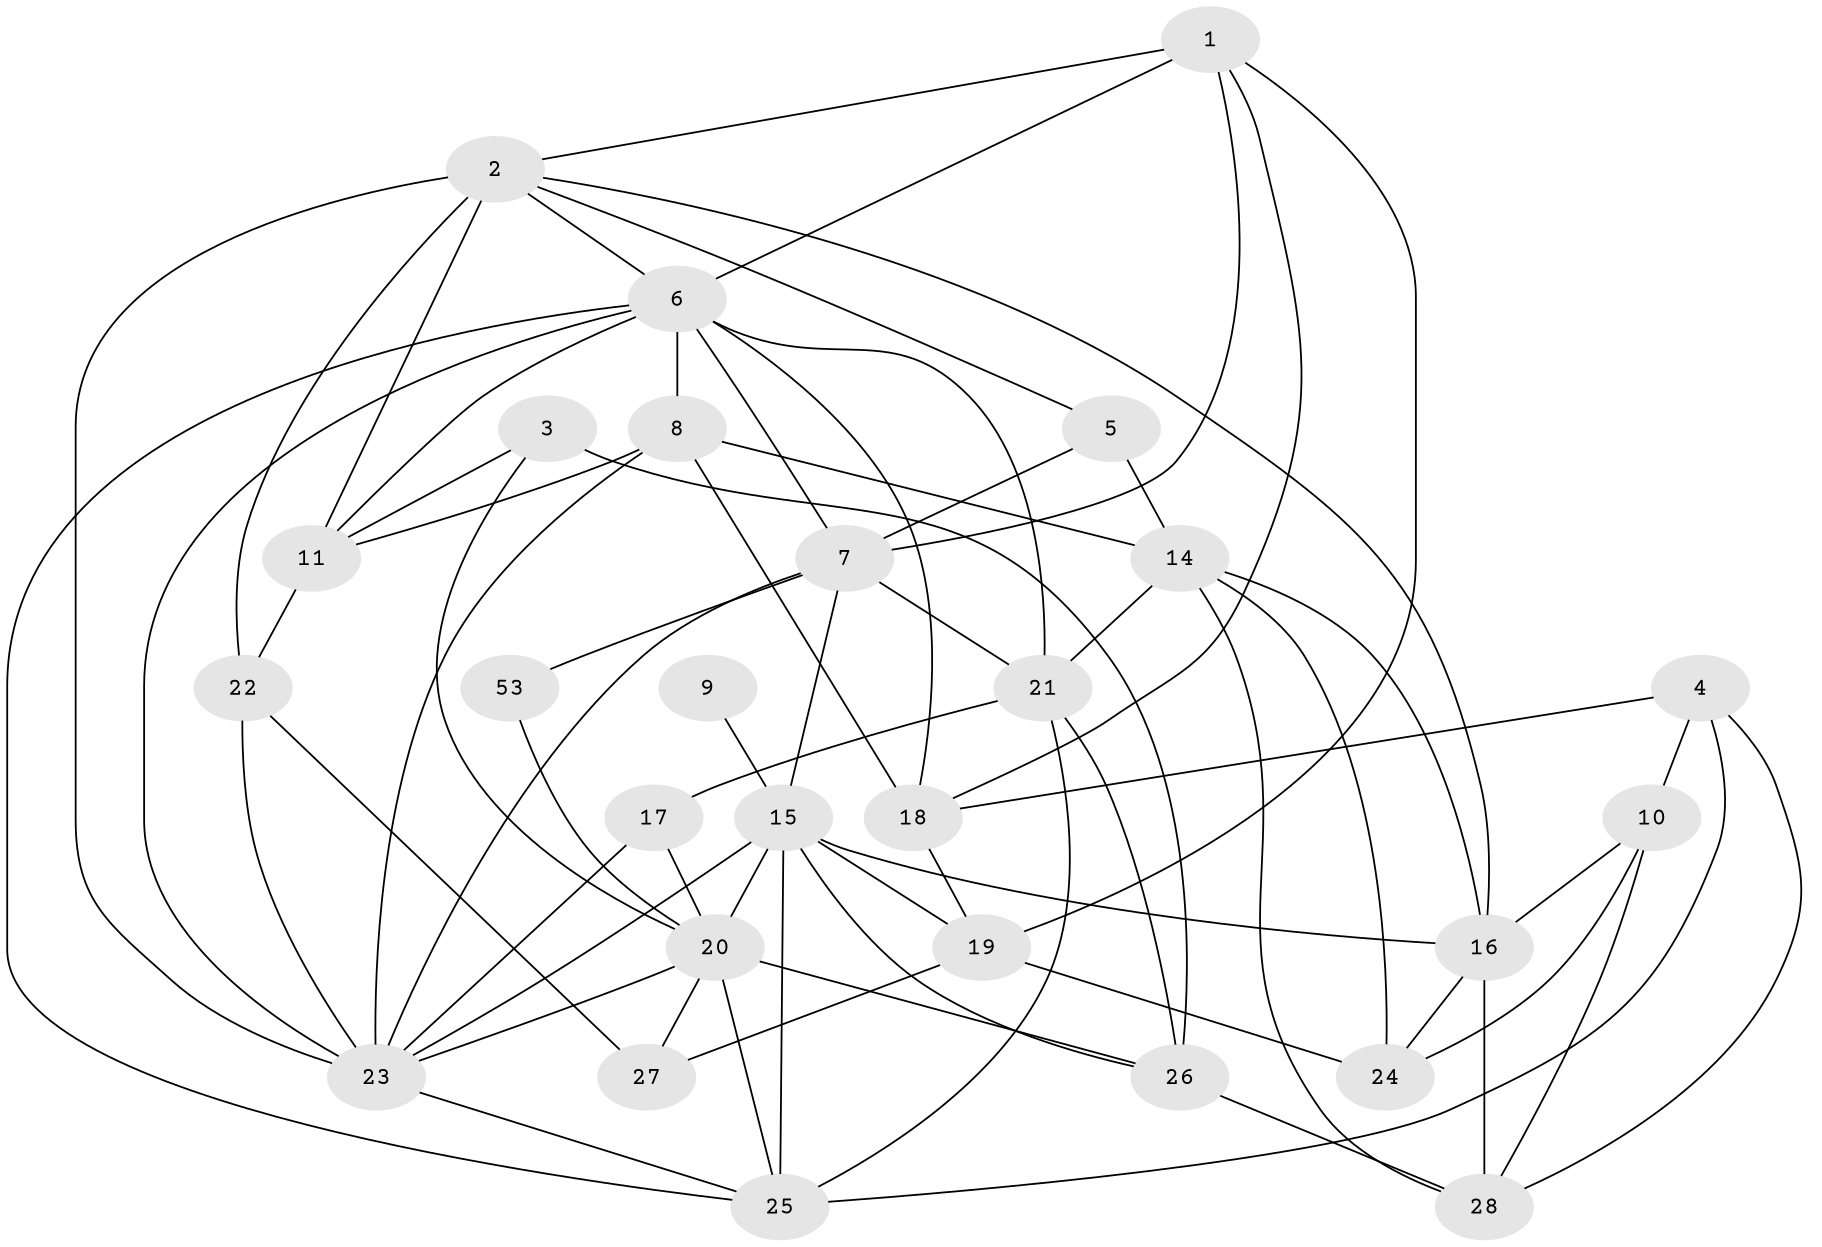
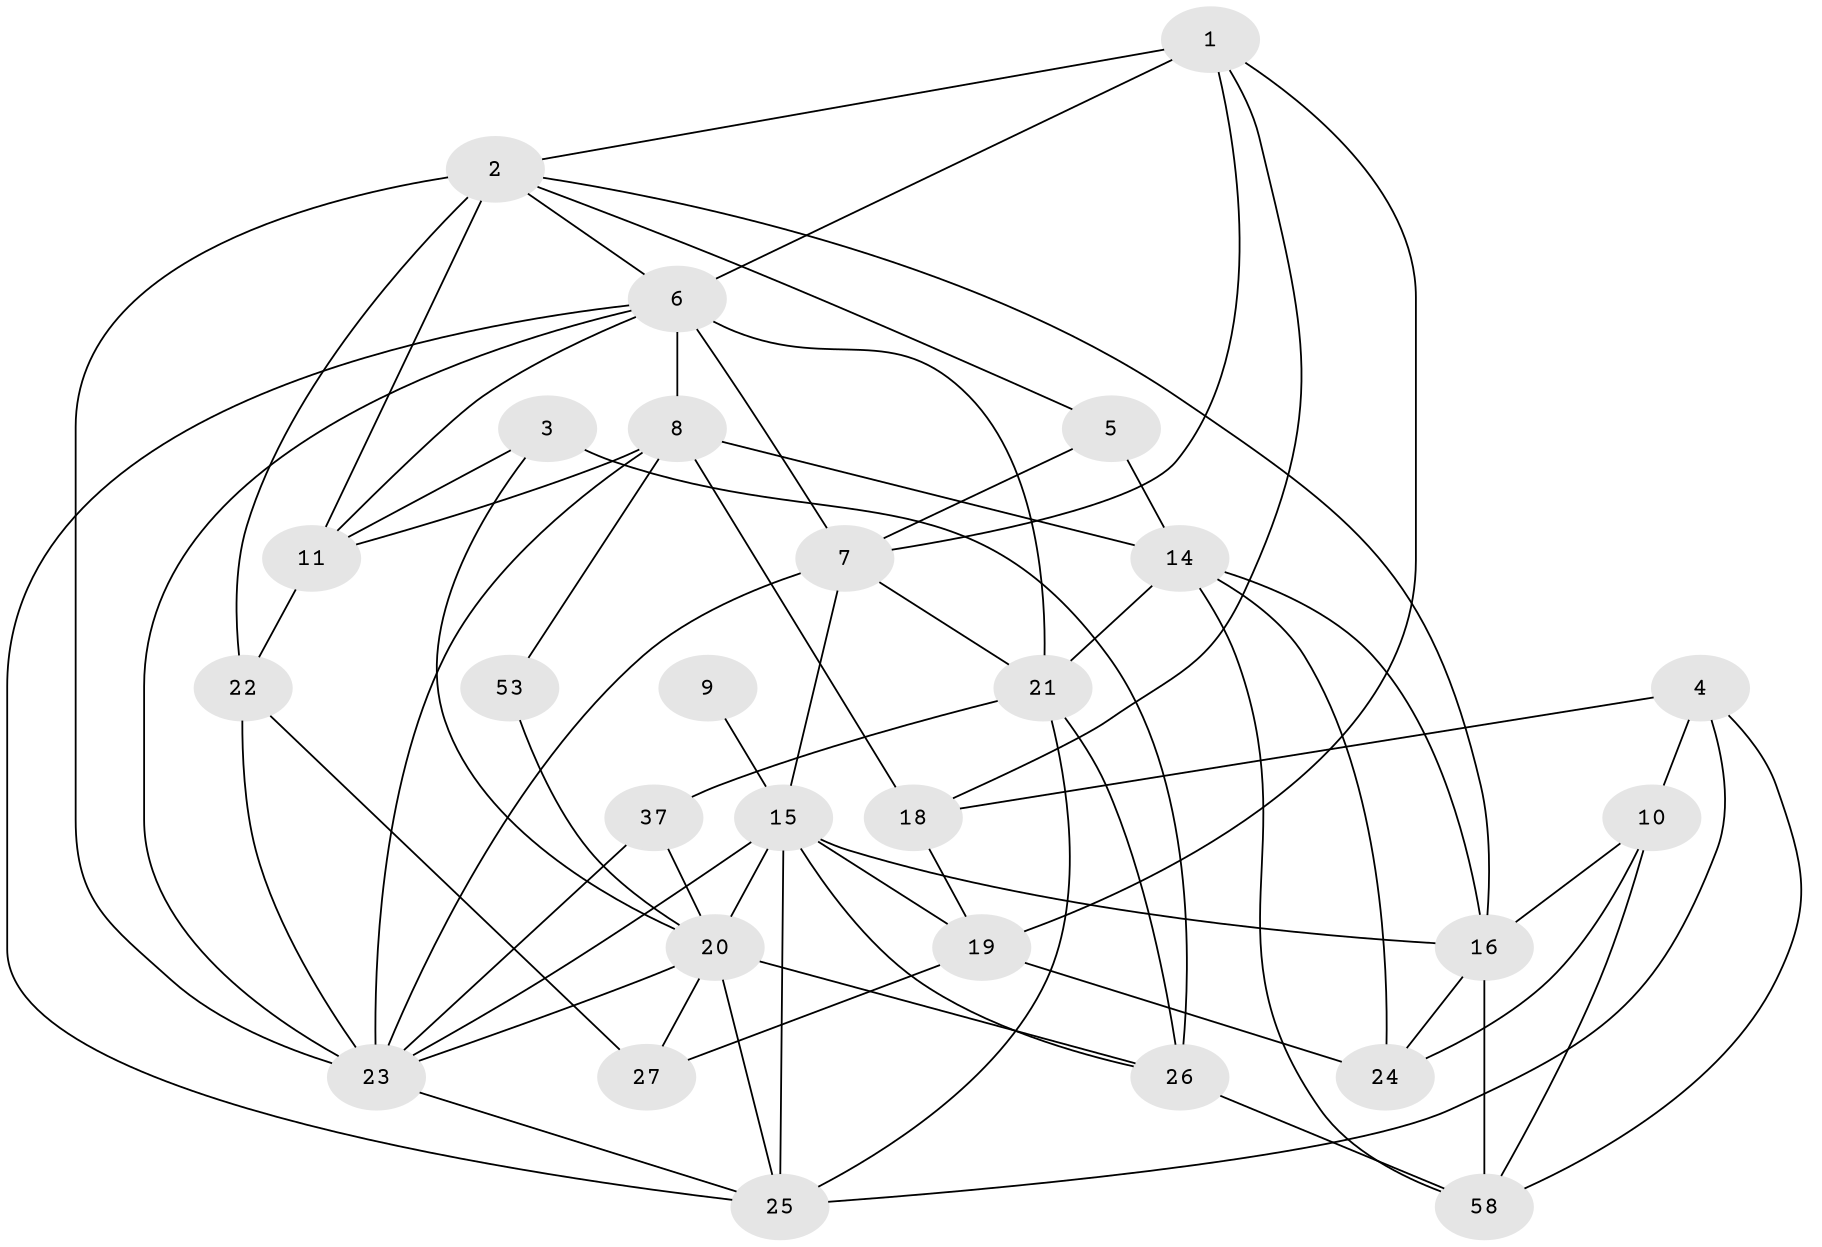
edge "6" -- "18": removed
edge "7" -- "53": now "8" -- "53"
node "17": label "17" -> "37"
node "28": label "28" -> "58"
